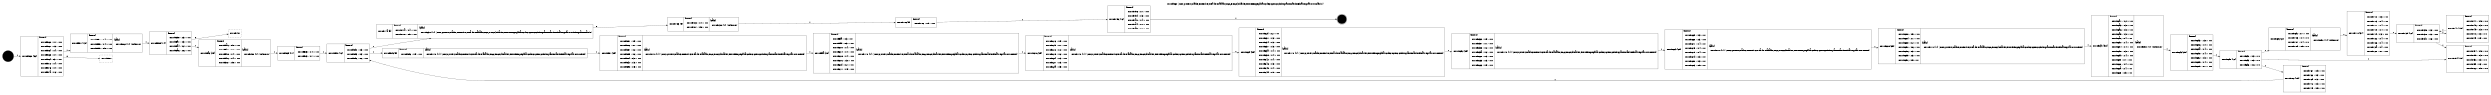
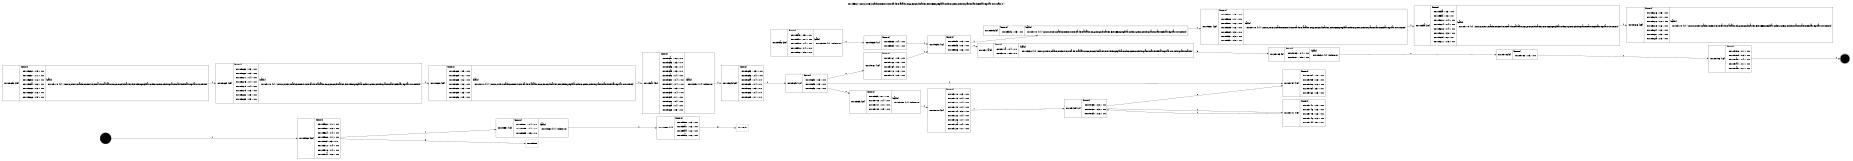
edge "0x10959e [14]" -> "0x1095ac [25]": removed, label "1"
node "0x10962f [35]": removed
